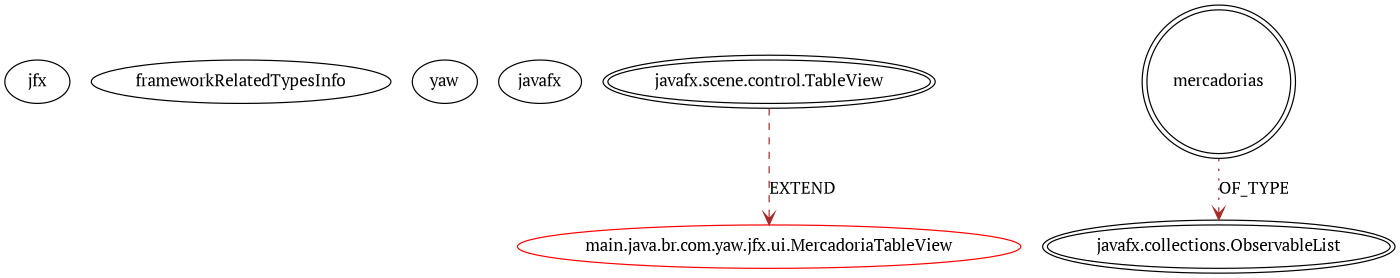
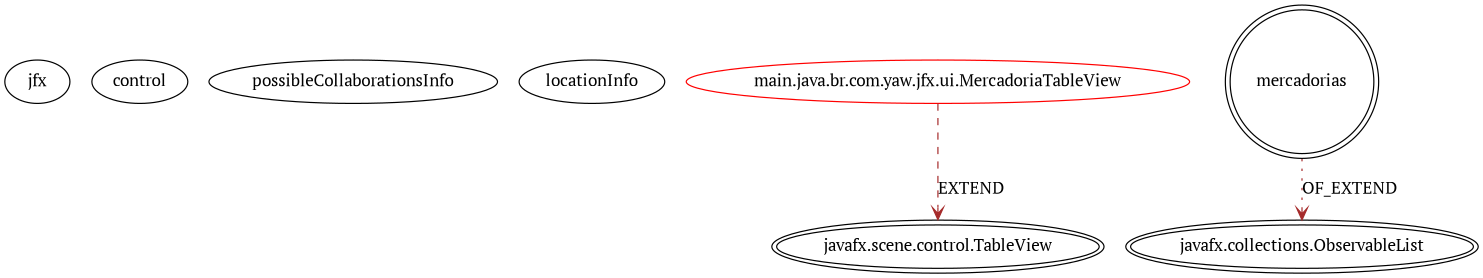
node "frameworkRelatedTypesInfo": label "frameworkRelatedTypesInfo" -> "control"
node "yaw": label "yaw" -> "possibleCollaborationsInfo"
node "javafx": label "javafx" -> "locationInfo"
edge "javafx.scene.control.TableView" -> "main.java.br.com.yaw.jfx.ui.MercadoriaTableView": reversed
edge "mercadorias" -> "javafx.collections.ObservableList": label "OF_TYPE" -> "OF_EXTEND"
